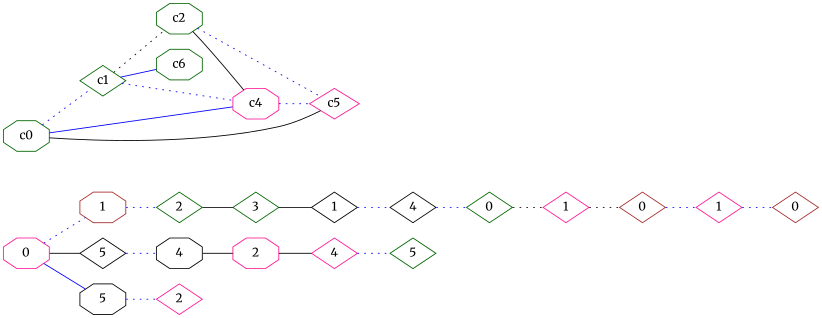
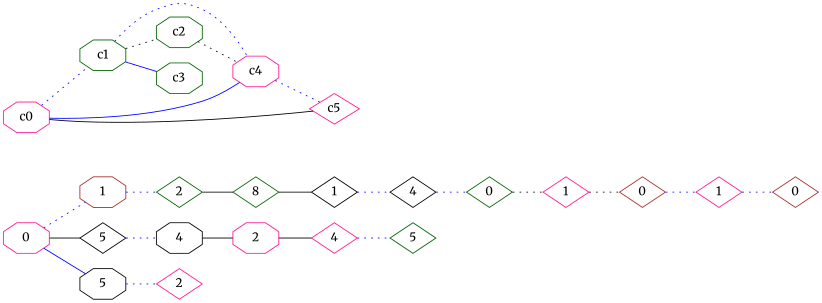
edge "c2" -- "c4": style solid -> dotted
edge "c2" -- "c5": removed
node "c6": label "c6" -> "c3"
node "c1": shape diamond -> octagon
node "c0": color darkgreen -> deeppink
node "3": label "3" -> "8"
